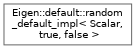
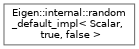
node "Eigen::default::random _default_impl< Scalar, true, false >": label "Eigen::default::random _default_impl< Scalar, true, false >" -> "Eigen::internal::random _default_impl< Scalar, true, false >"
